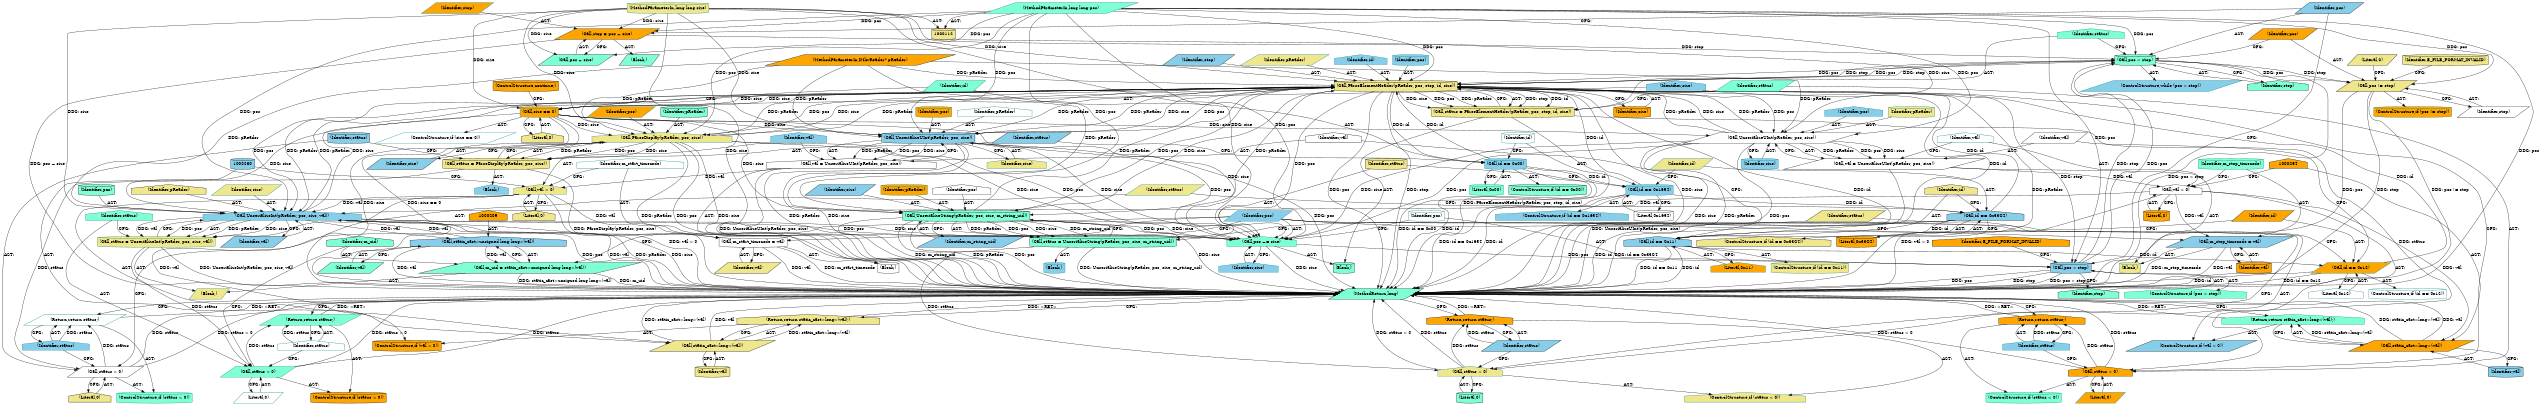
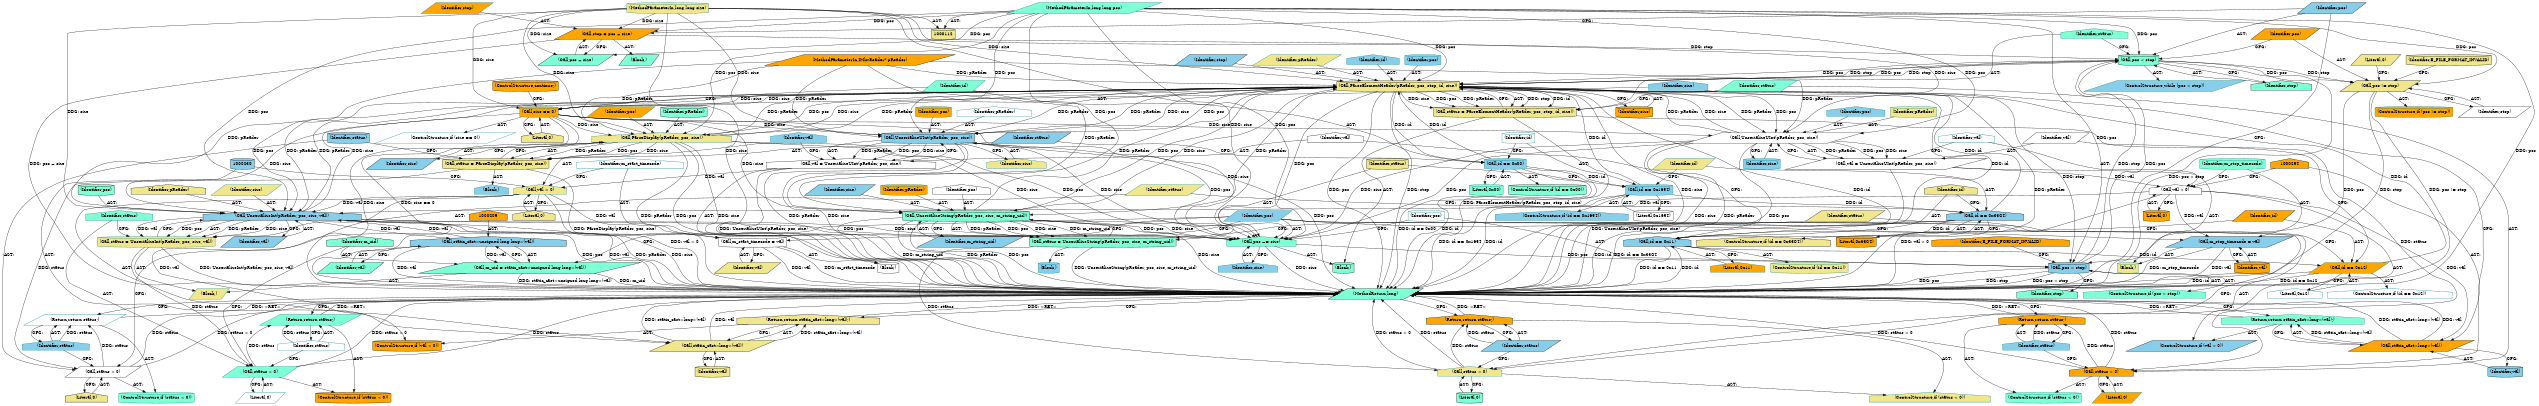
node "(Call,UnserializeInt(pReader, pos, size, val))": color teal -> black
node "(ControlStructure,if (id == 0x12))": shape cylinder -> house
